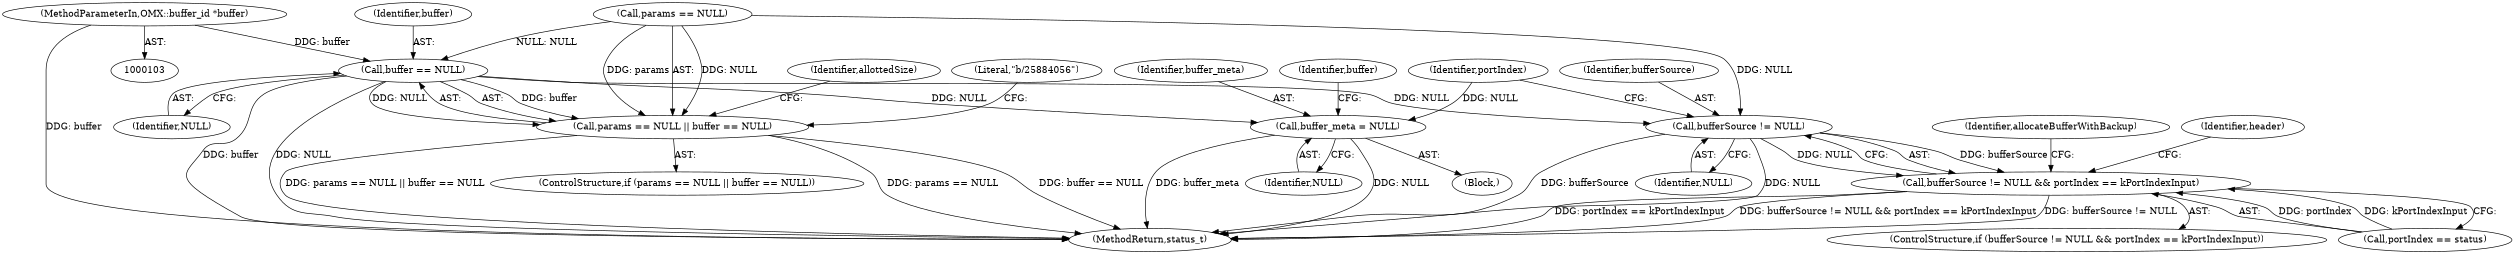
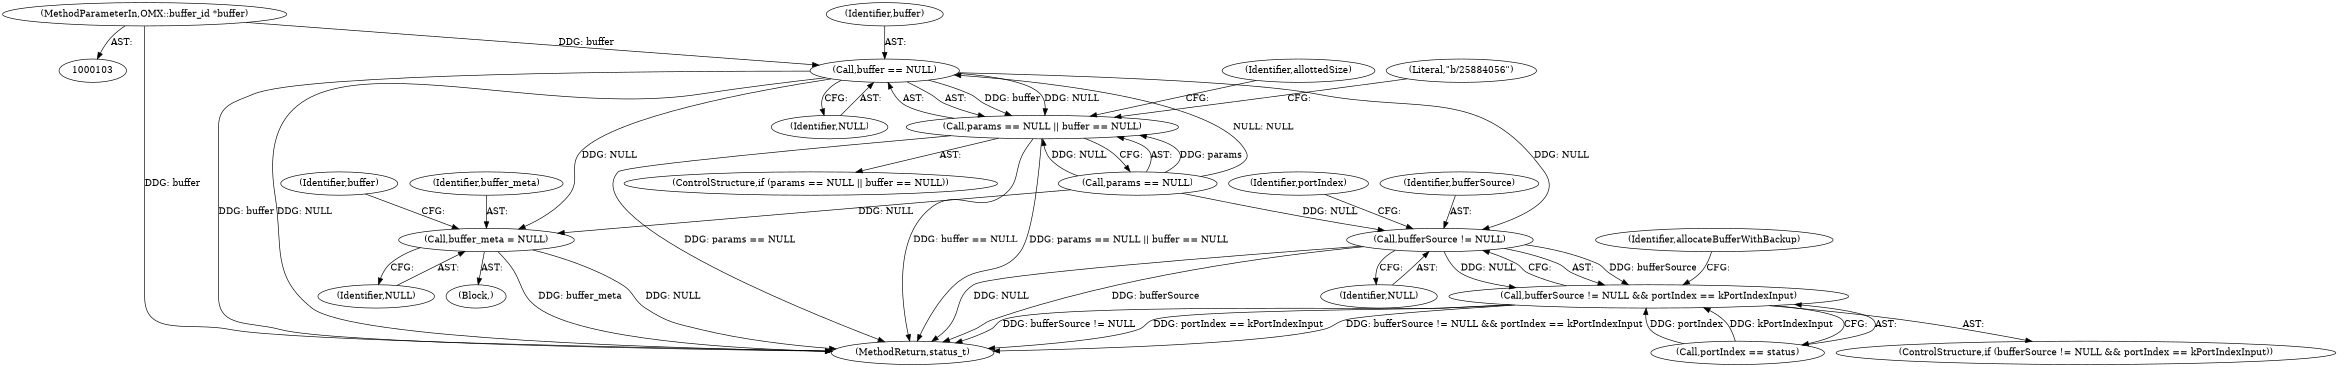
edge "(Identifier,portIndex)" -> "(Call,buffer_meta = NULL)": now "(Call,params == NULL)" -> "(Call,buffer_meta = NULL)"
node "(Identifier,header)": removed
edge "(Call,params == NULL || buffer == NULL)" -> "(Call,params == NULL)": added, label "CFG:"
